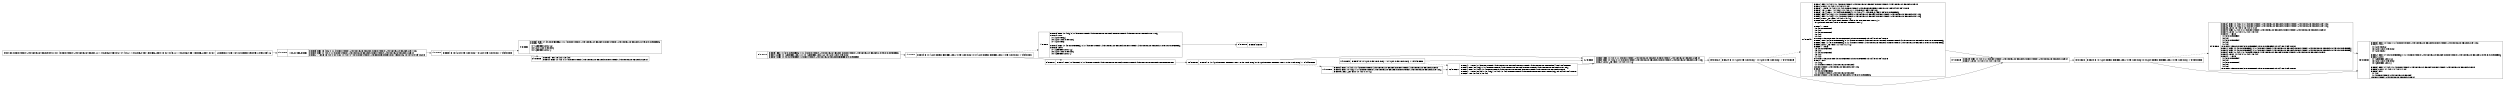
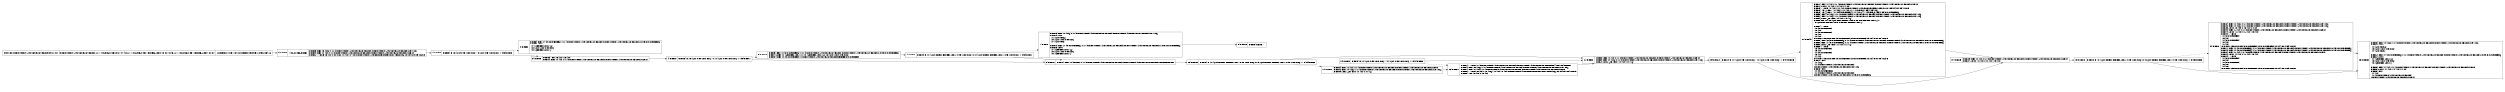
node "4: 0x0013": added
